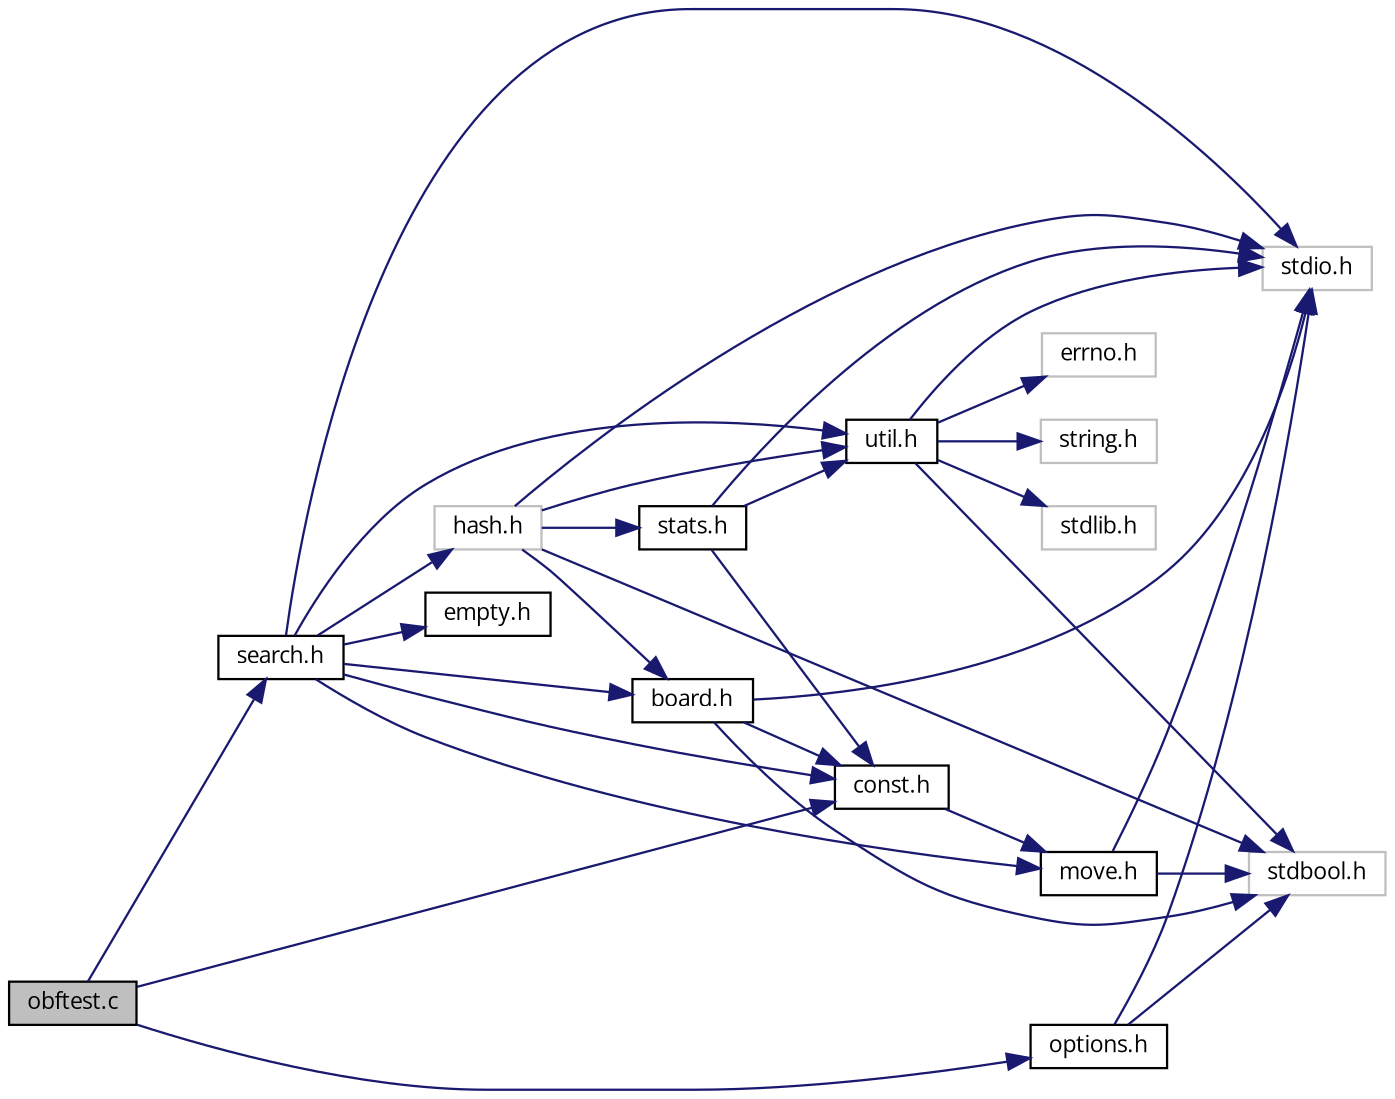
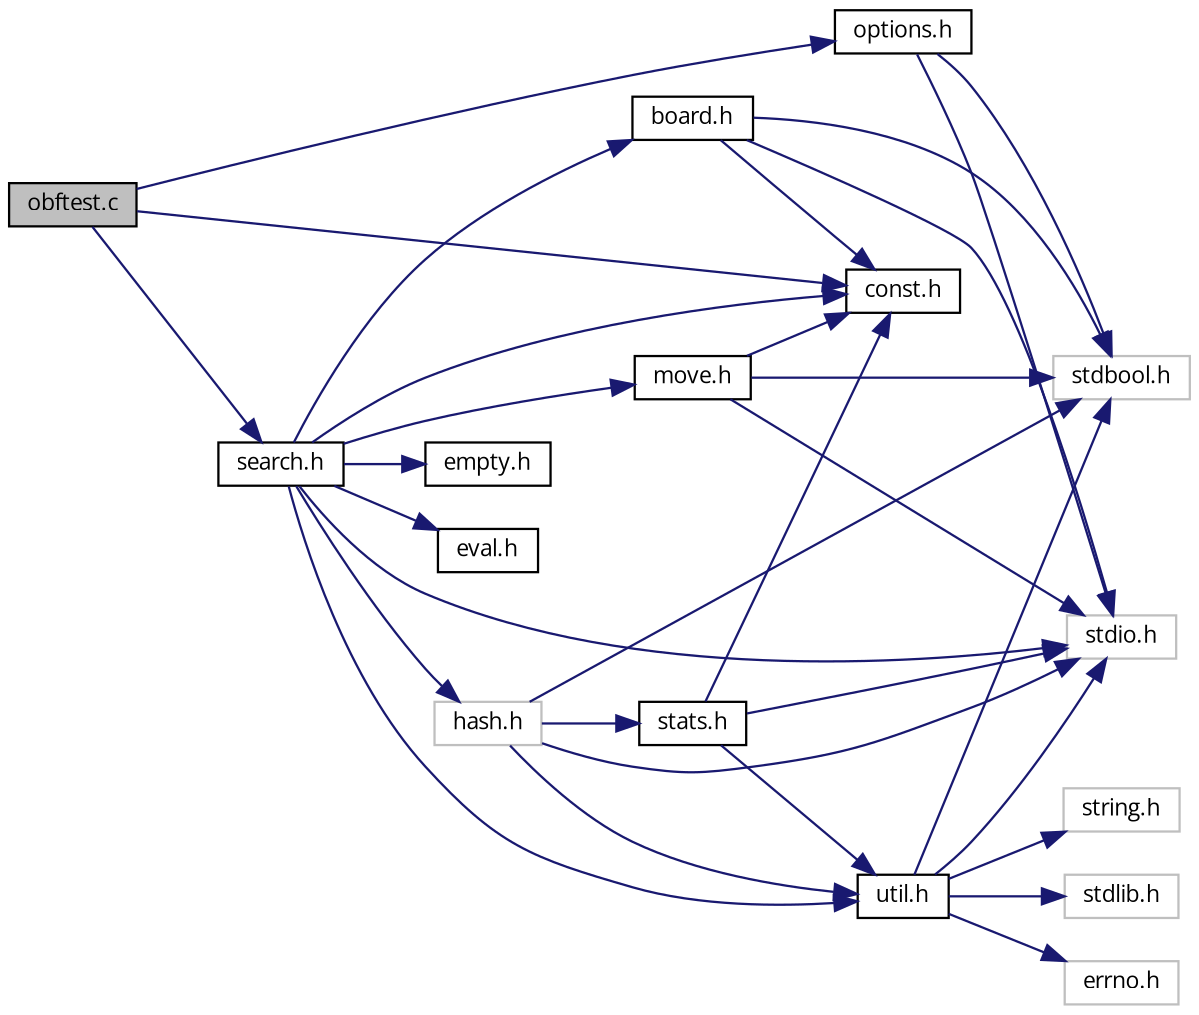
node "eval.h": added
edge "hash.h" -> "board.h": removed
edge "const.h" -> "move.h": reversed
